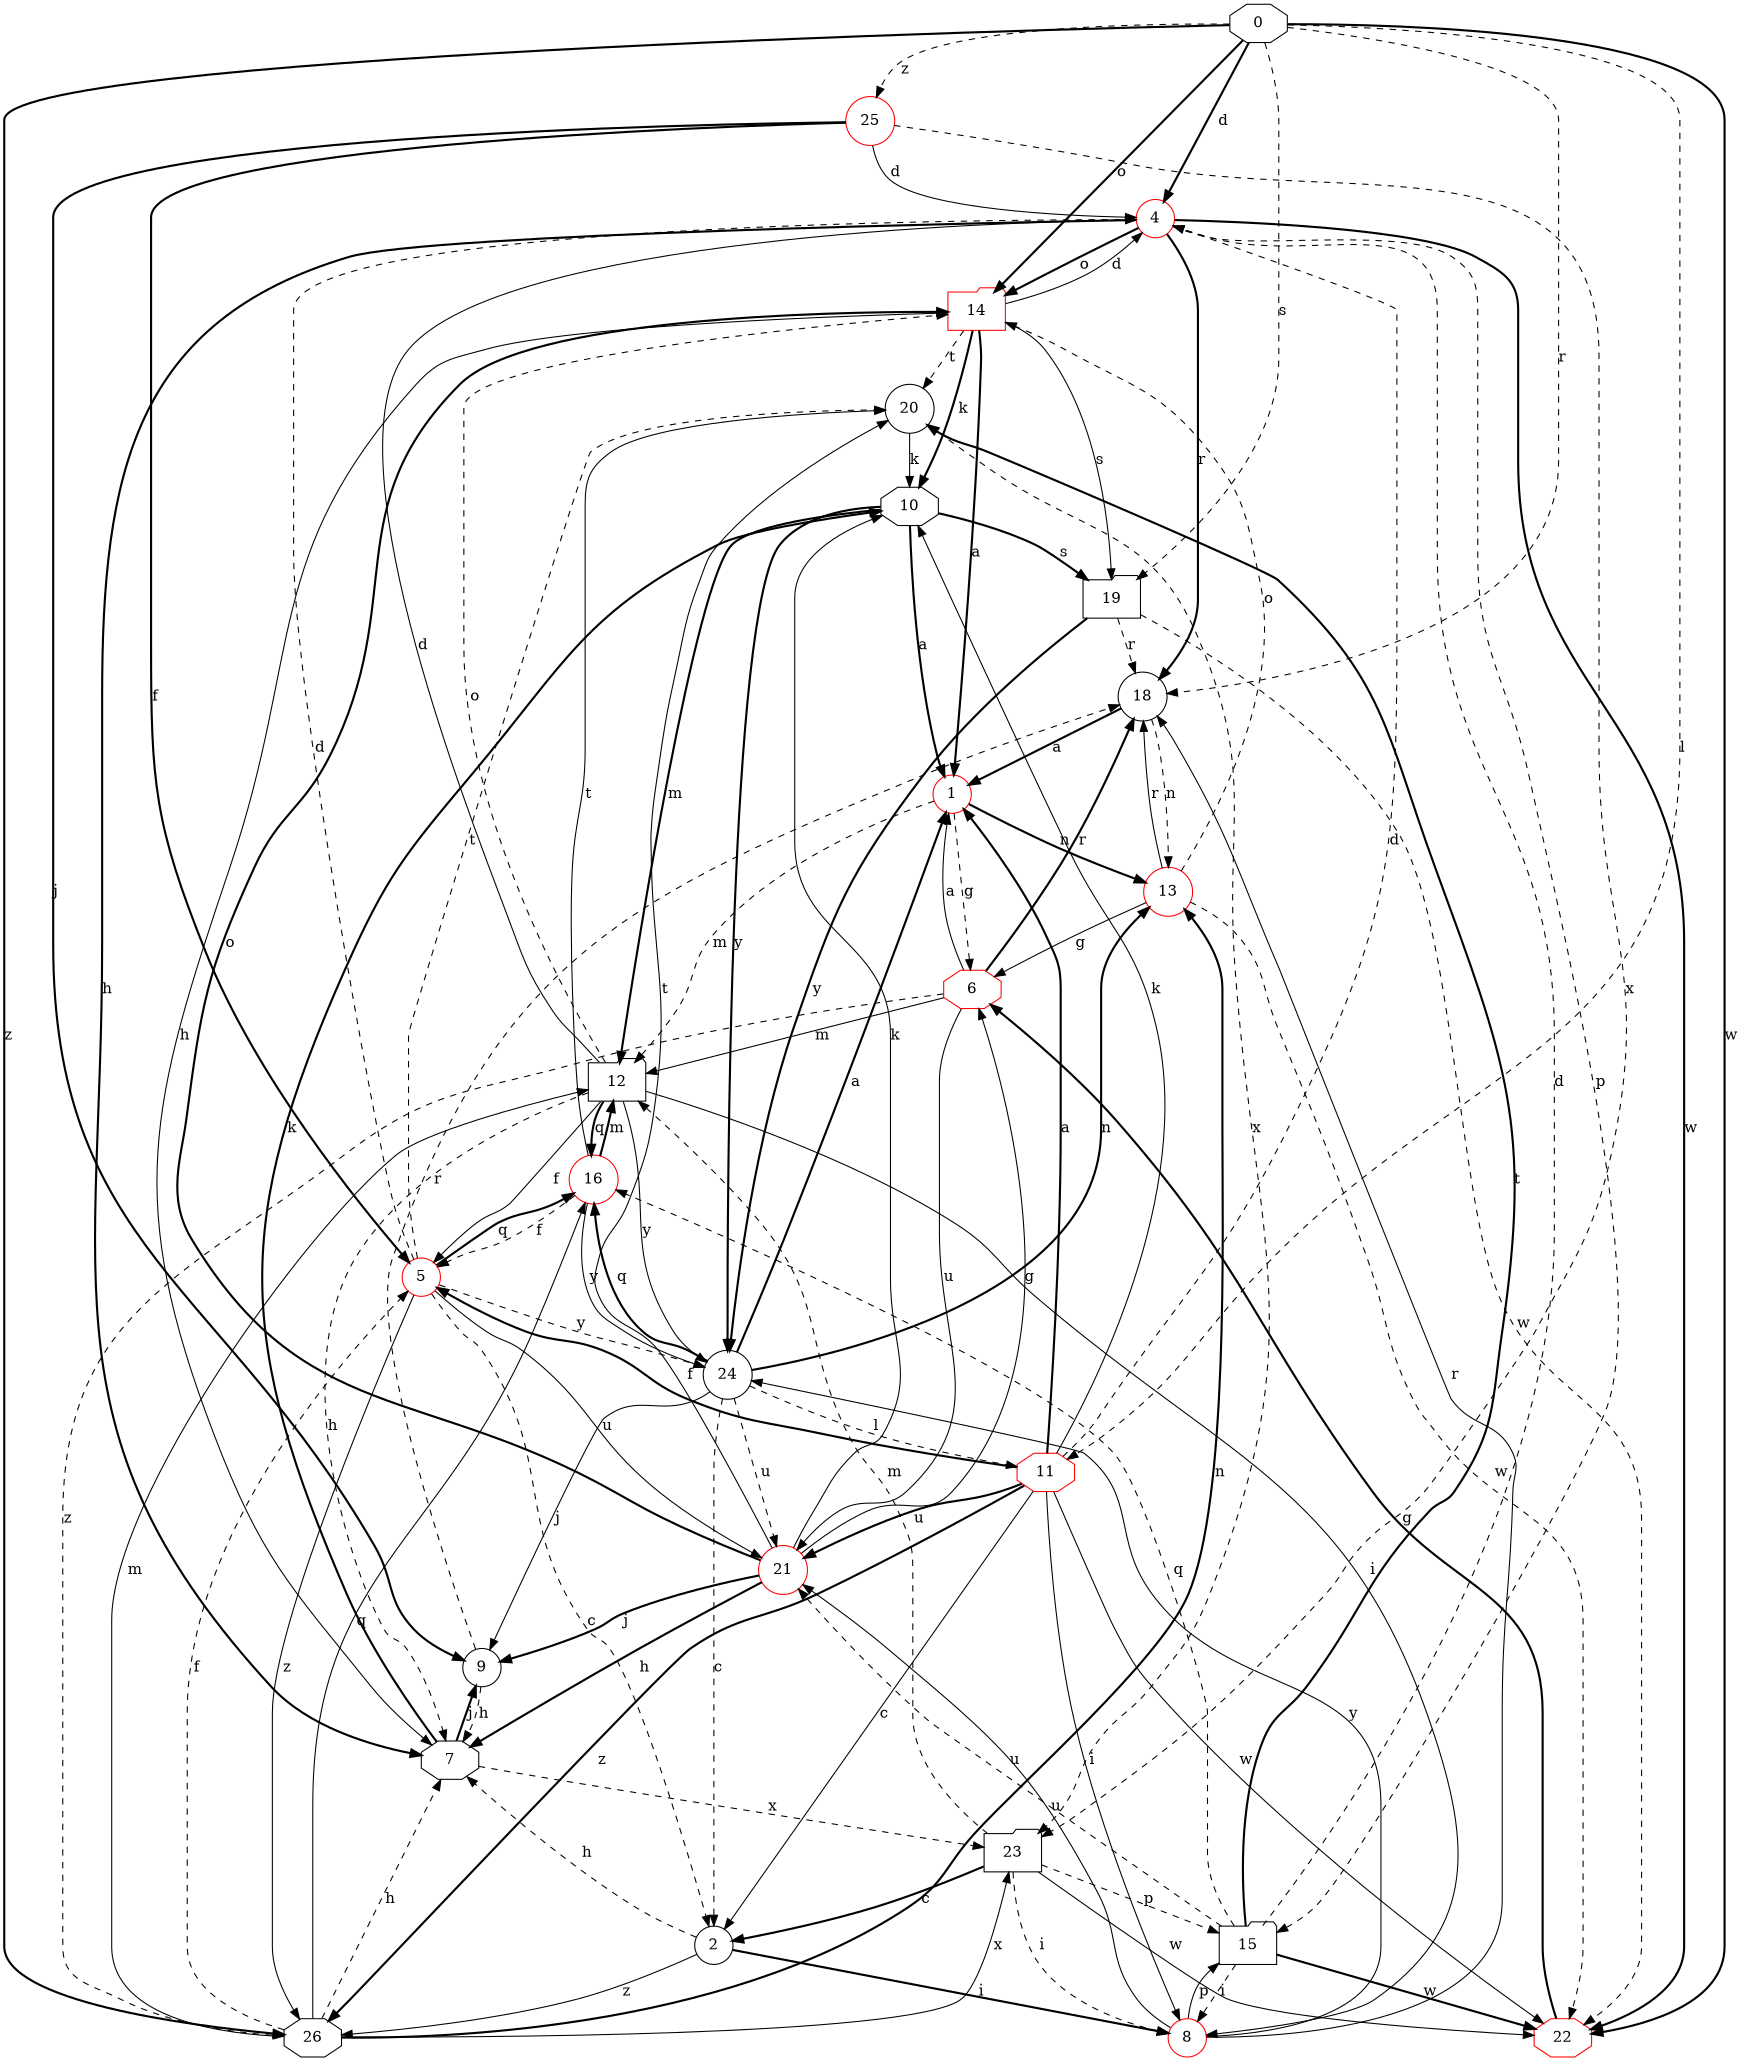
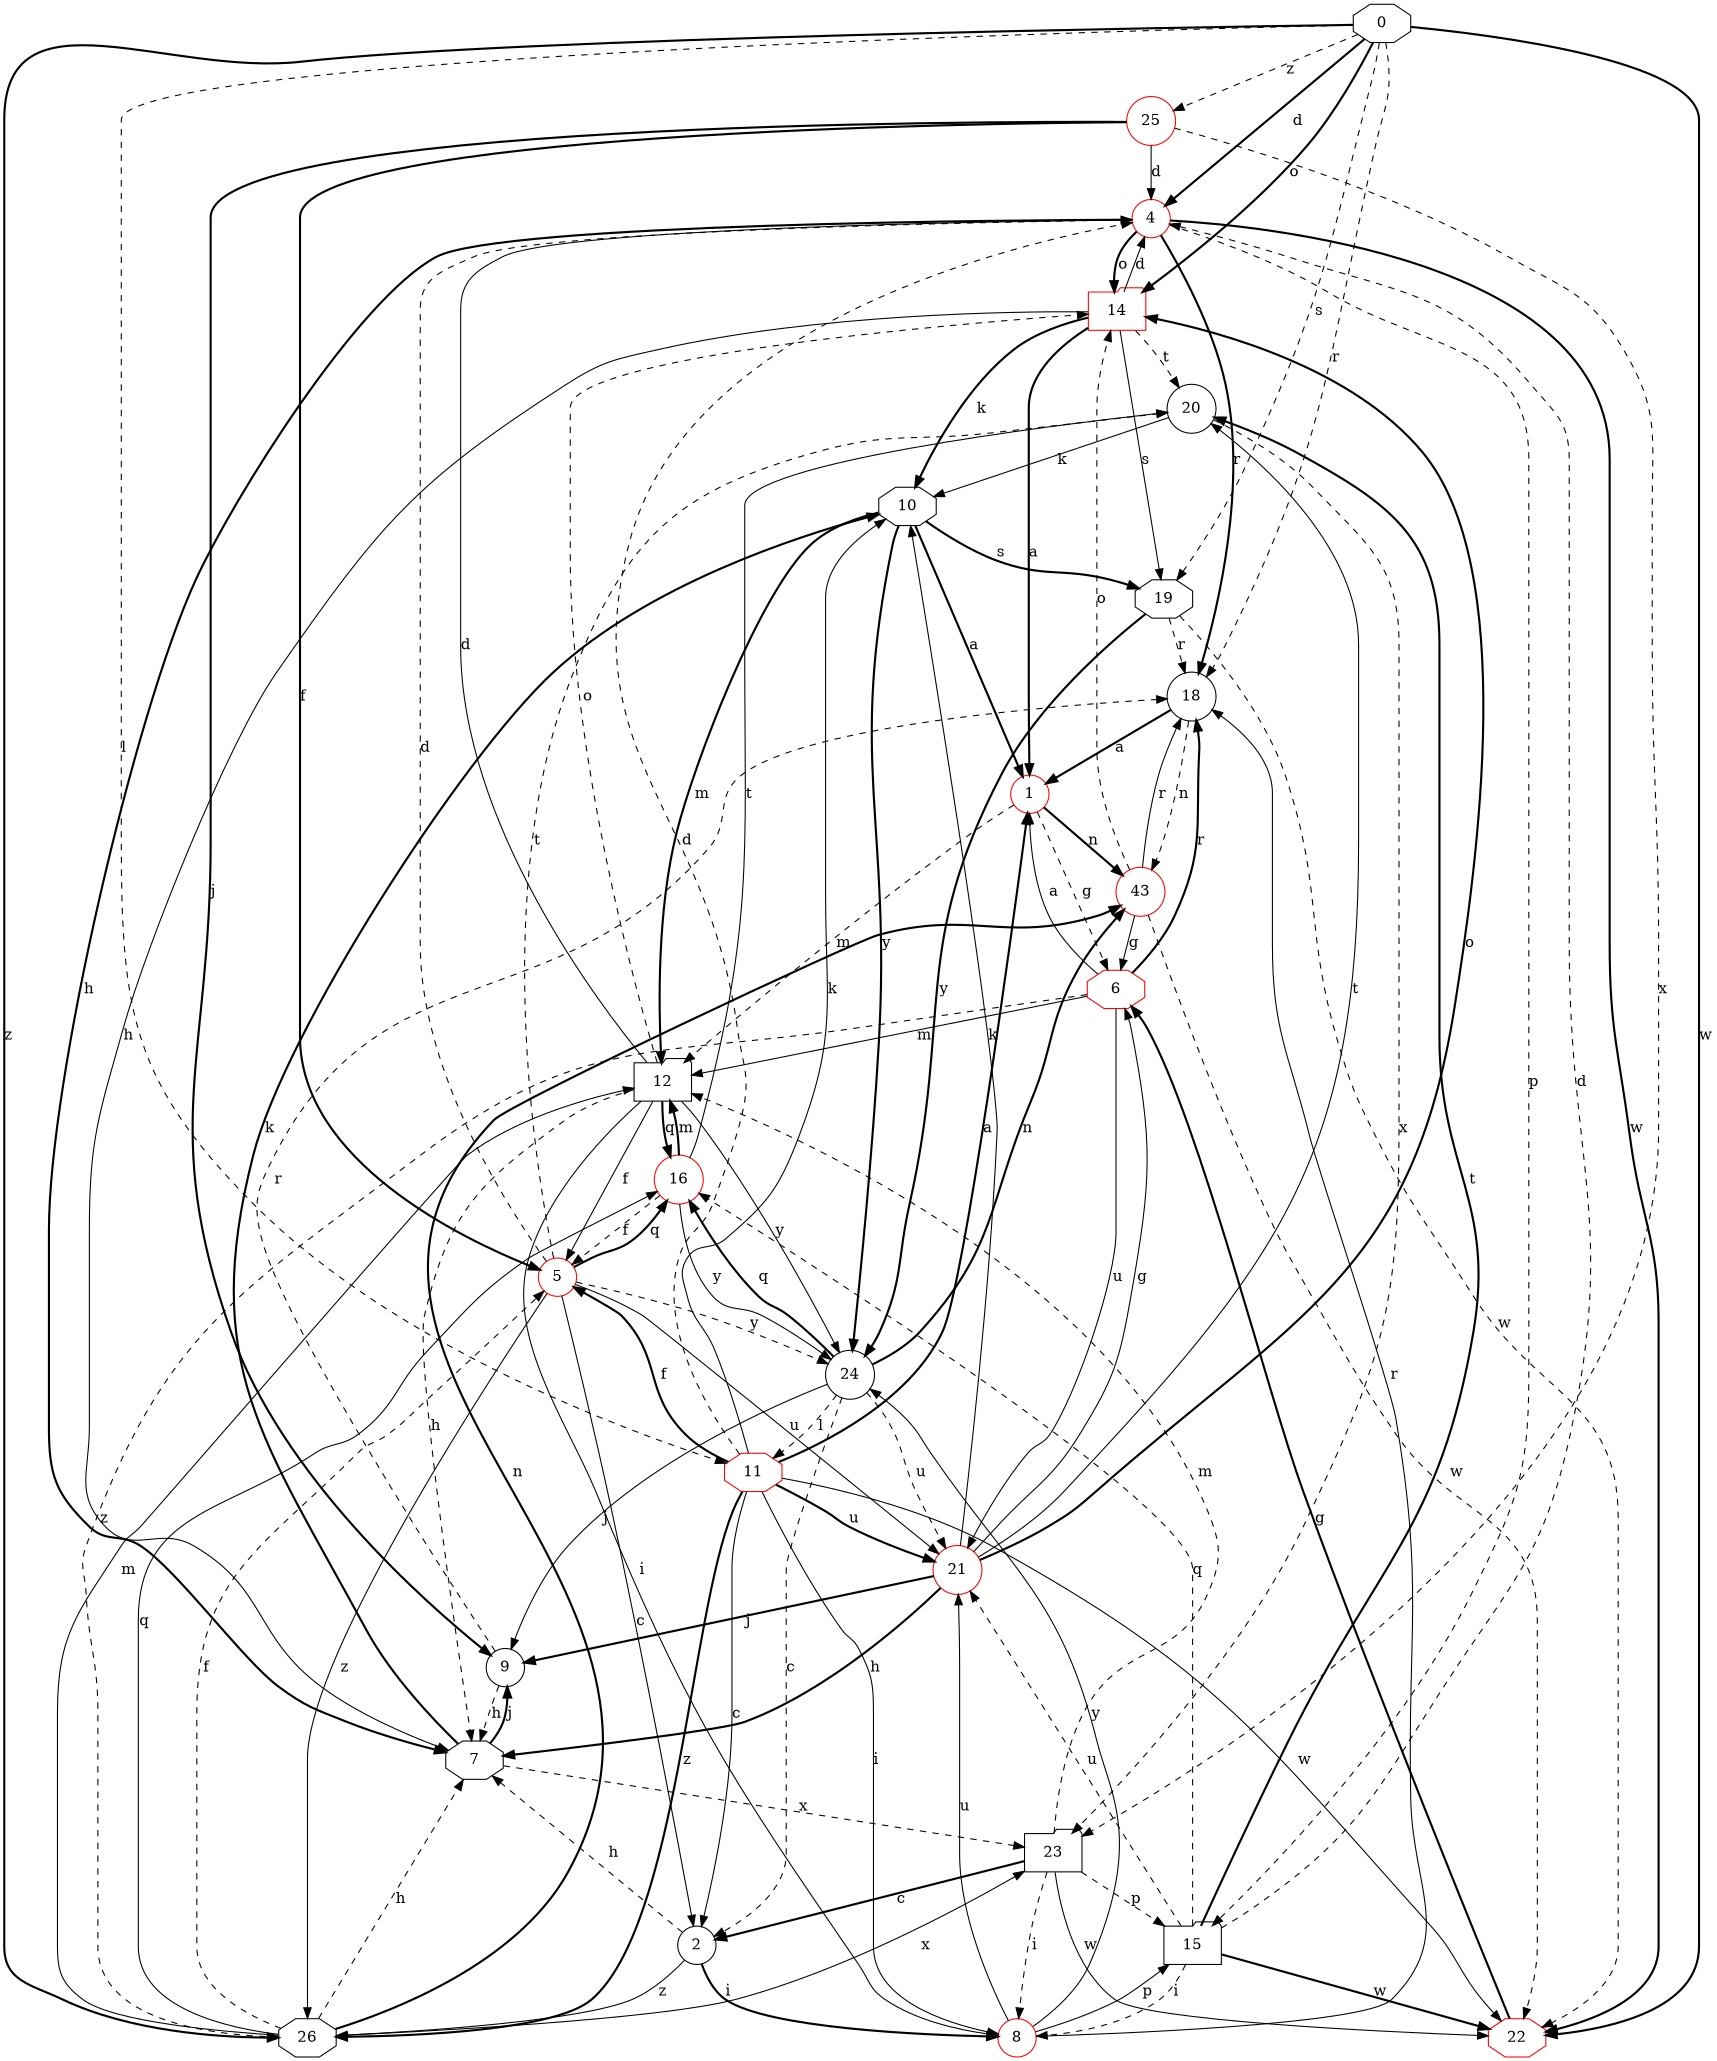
node "19": shape folder -> octagon
node "13": label "13" -> "43"
edge "24" -> "1": removed, label "a"
edge "5" -> "2": style dashed -> solid
